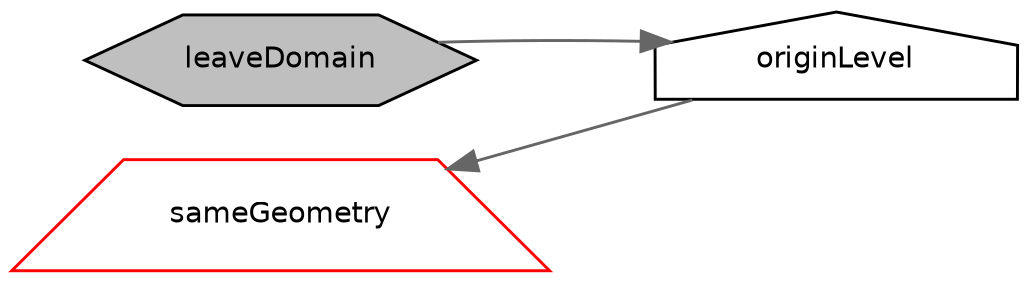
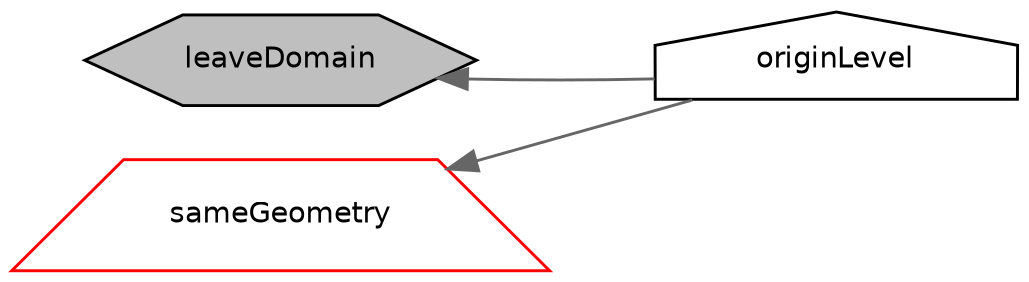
edge "leaveDomain" -> "originLevel": reversed
